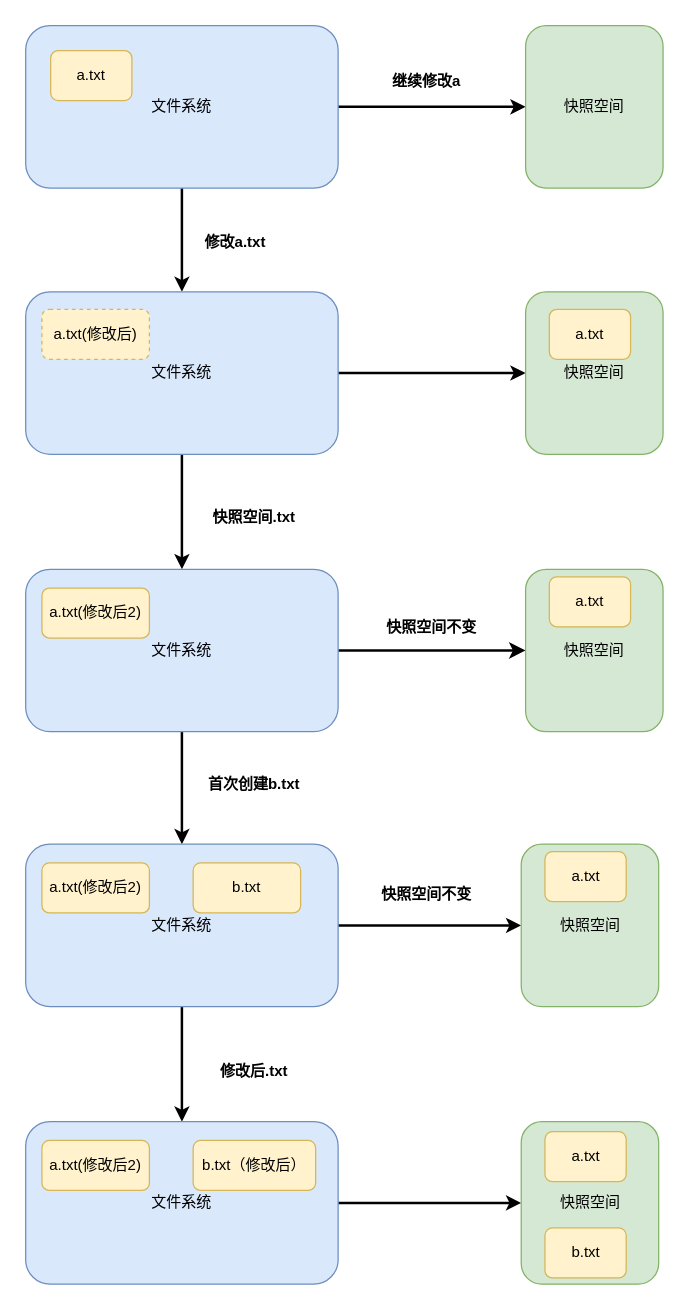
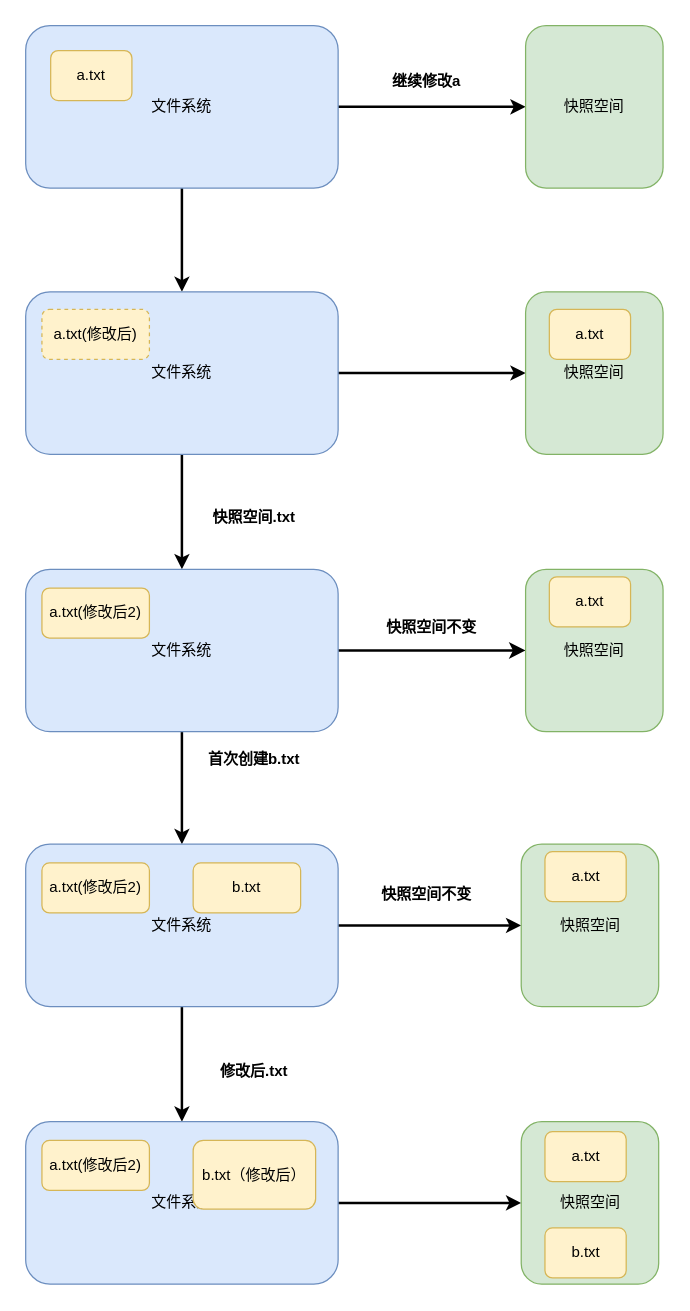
node "修改a.txt": removed
node "首次创建b.txt": moved (254, 784) -> (254, 759)
node "b.txt（修改后）": size 123x50 -> 123x69
